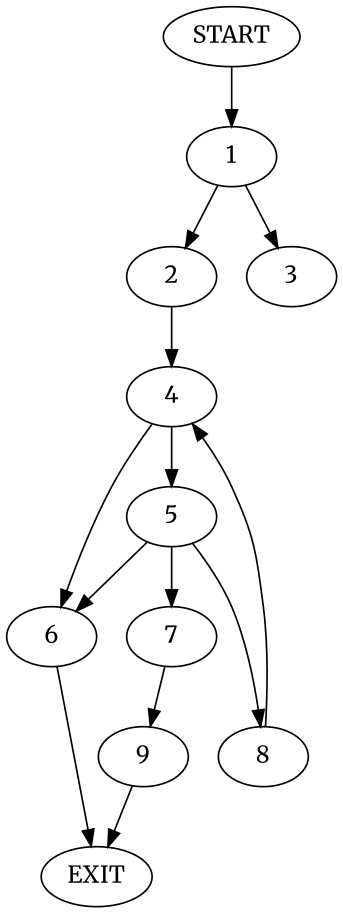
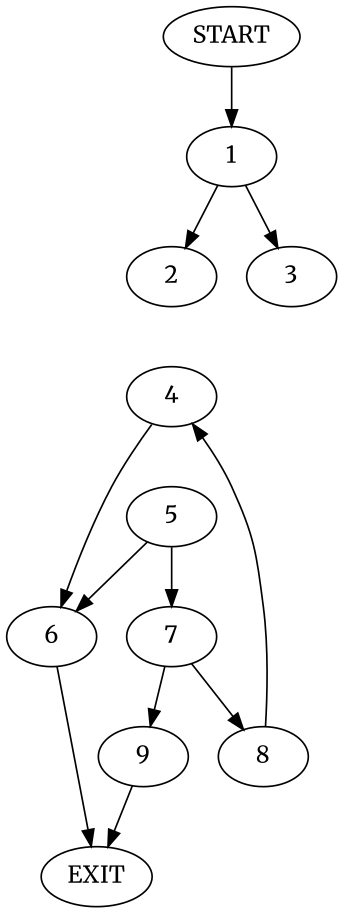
edge "2" -> "4": removed
edge "4" -> "5": removed
edge "5" -> "8": now "7" -> "8"
